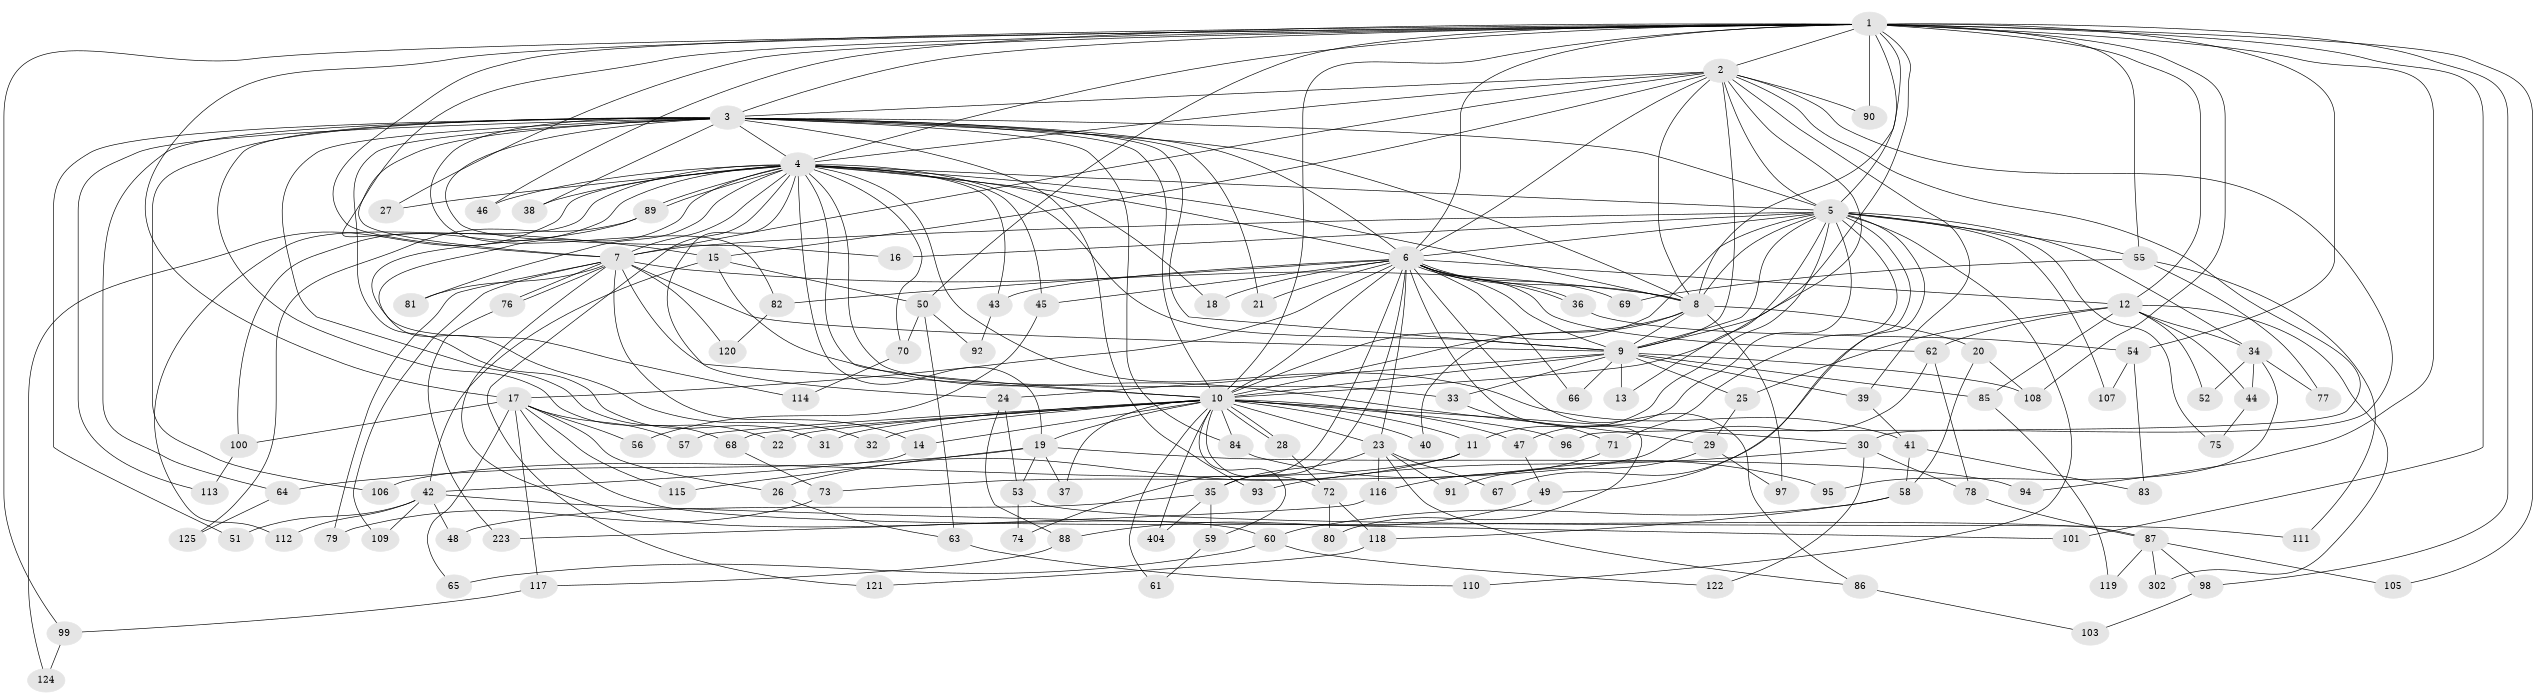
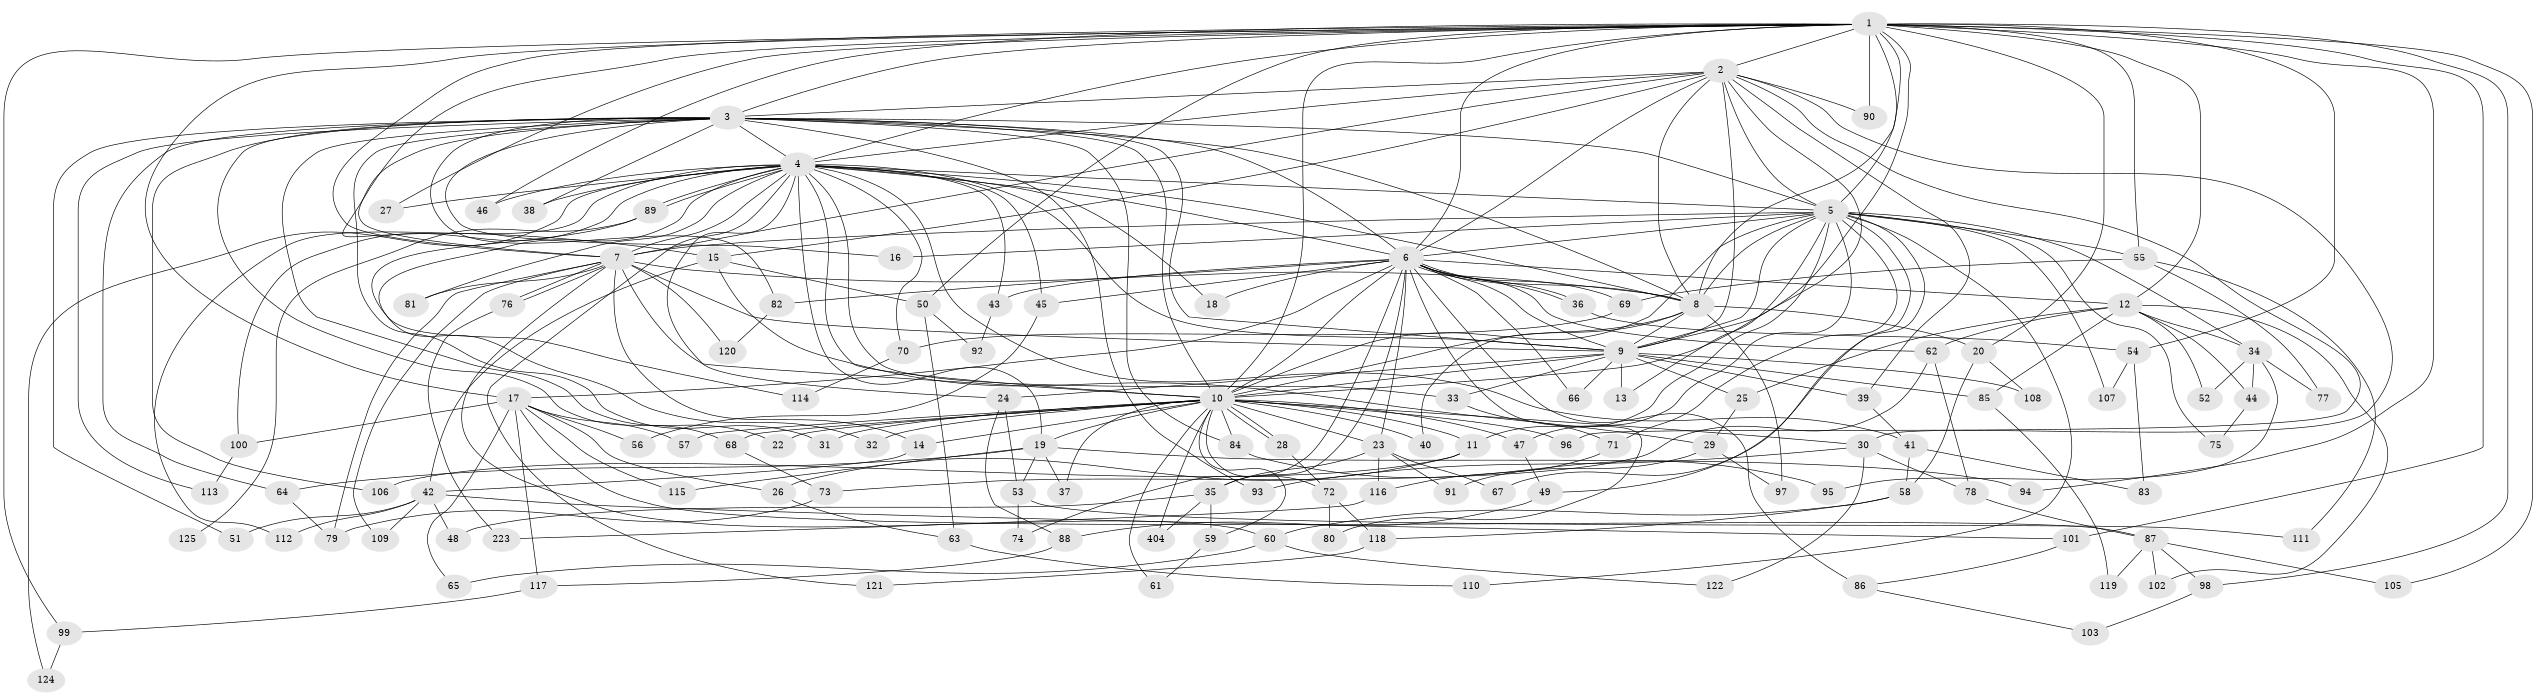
edge "1" -- "108": now "1" -- "20"
node "21": removed
edge "50" -- "70": now "69" -- "70"
edge "64" -- "125": now "64" -- "79"
edge "23" -- "86": now "101" -- "86"
node "302": label "302" -> "102"
